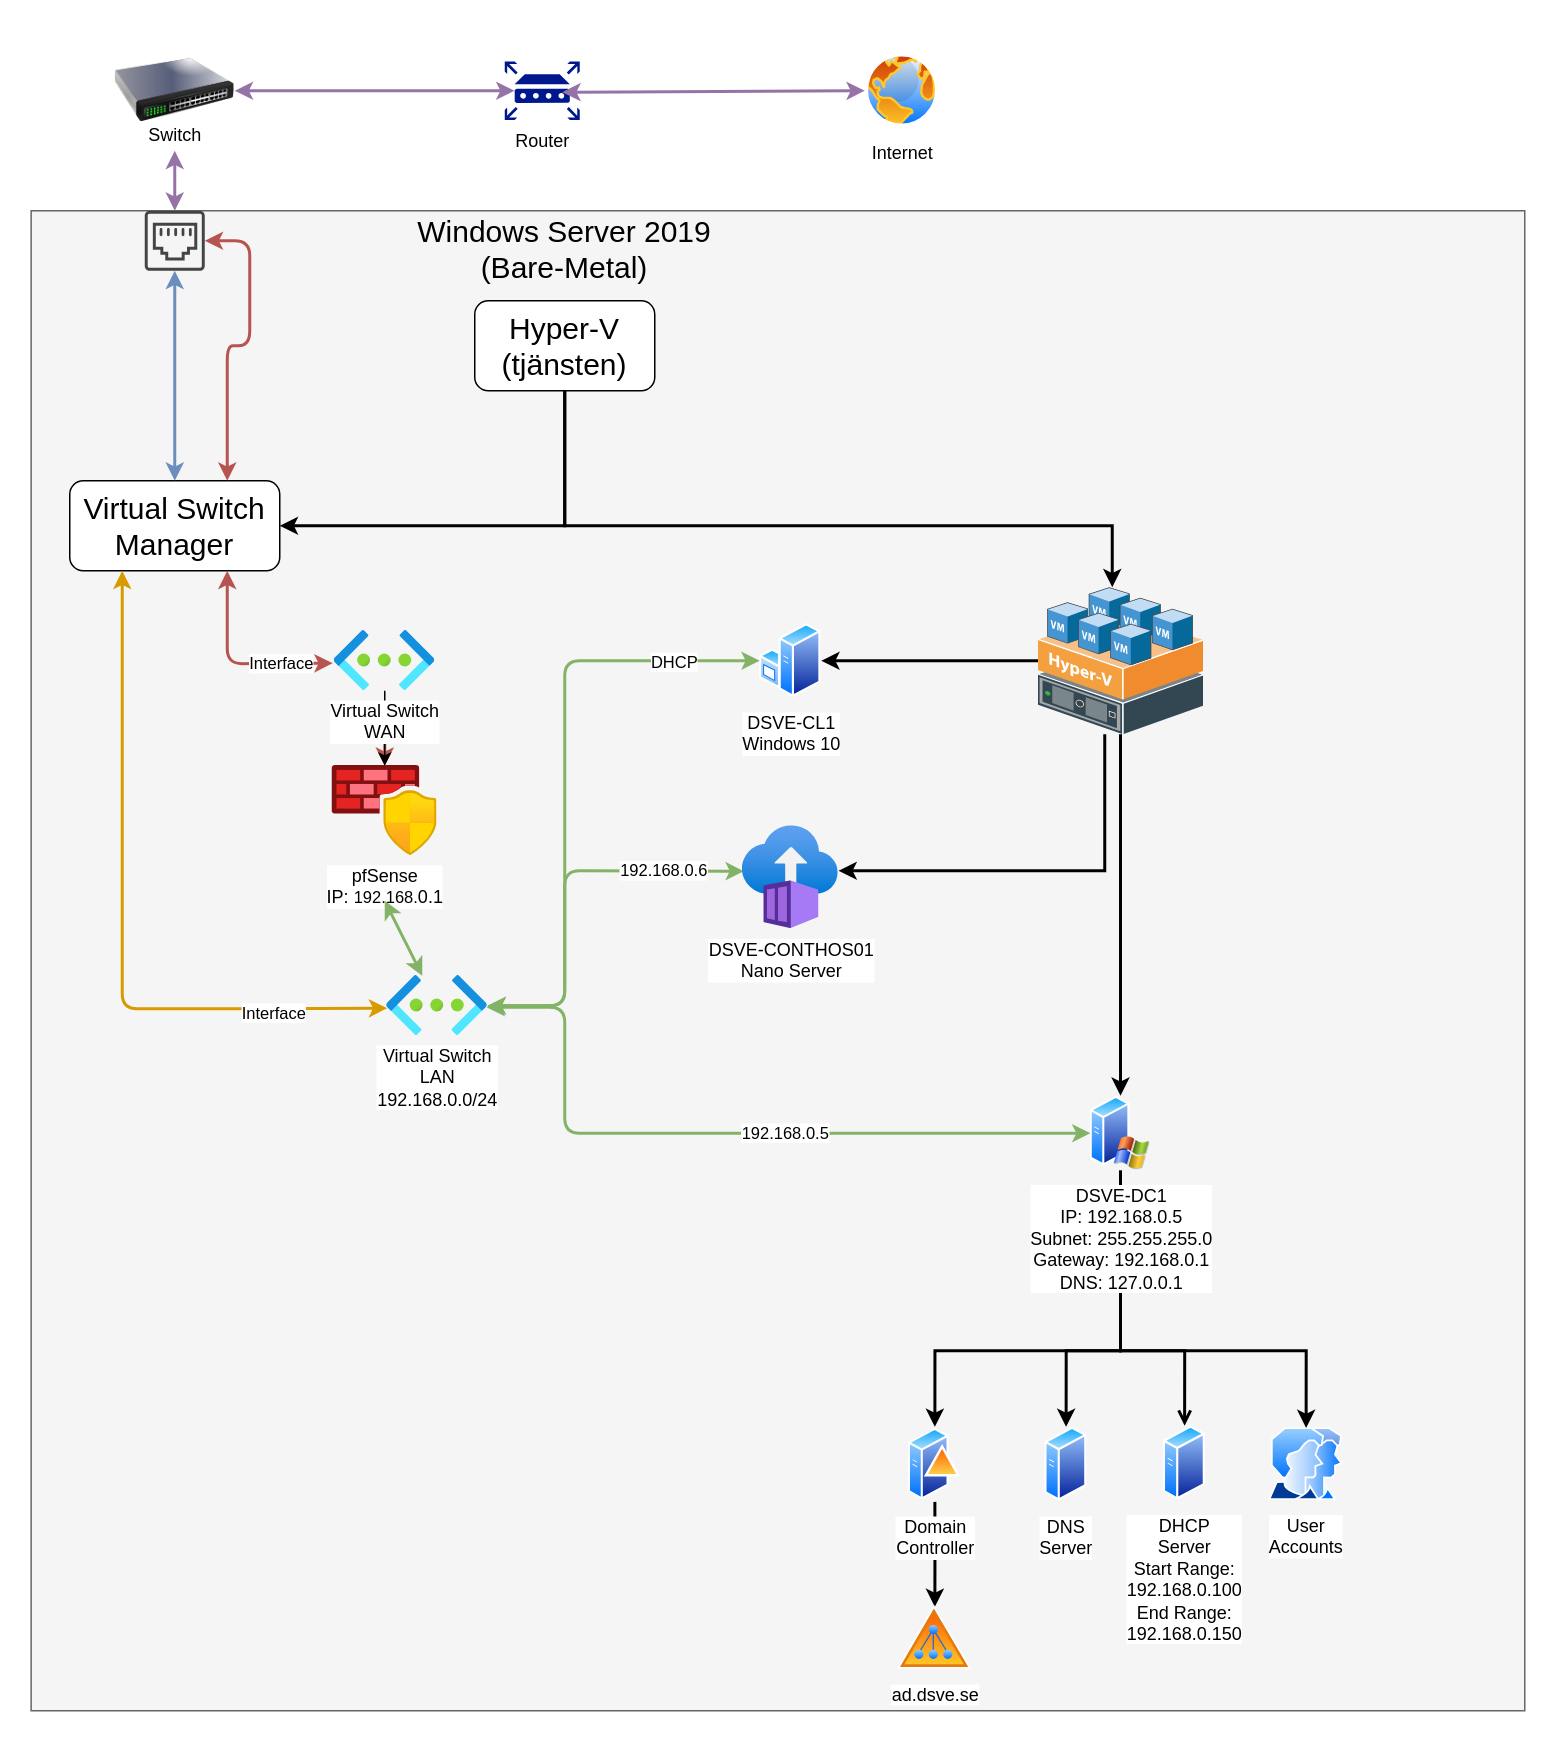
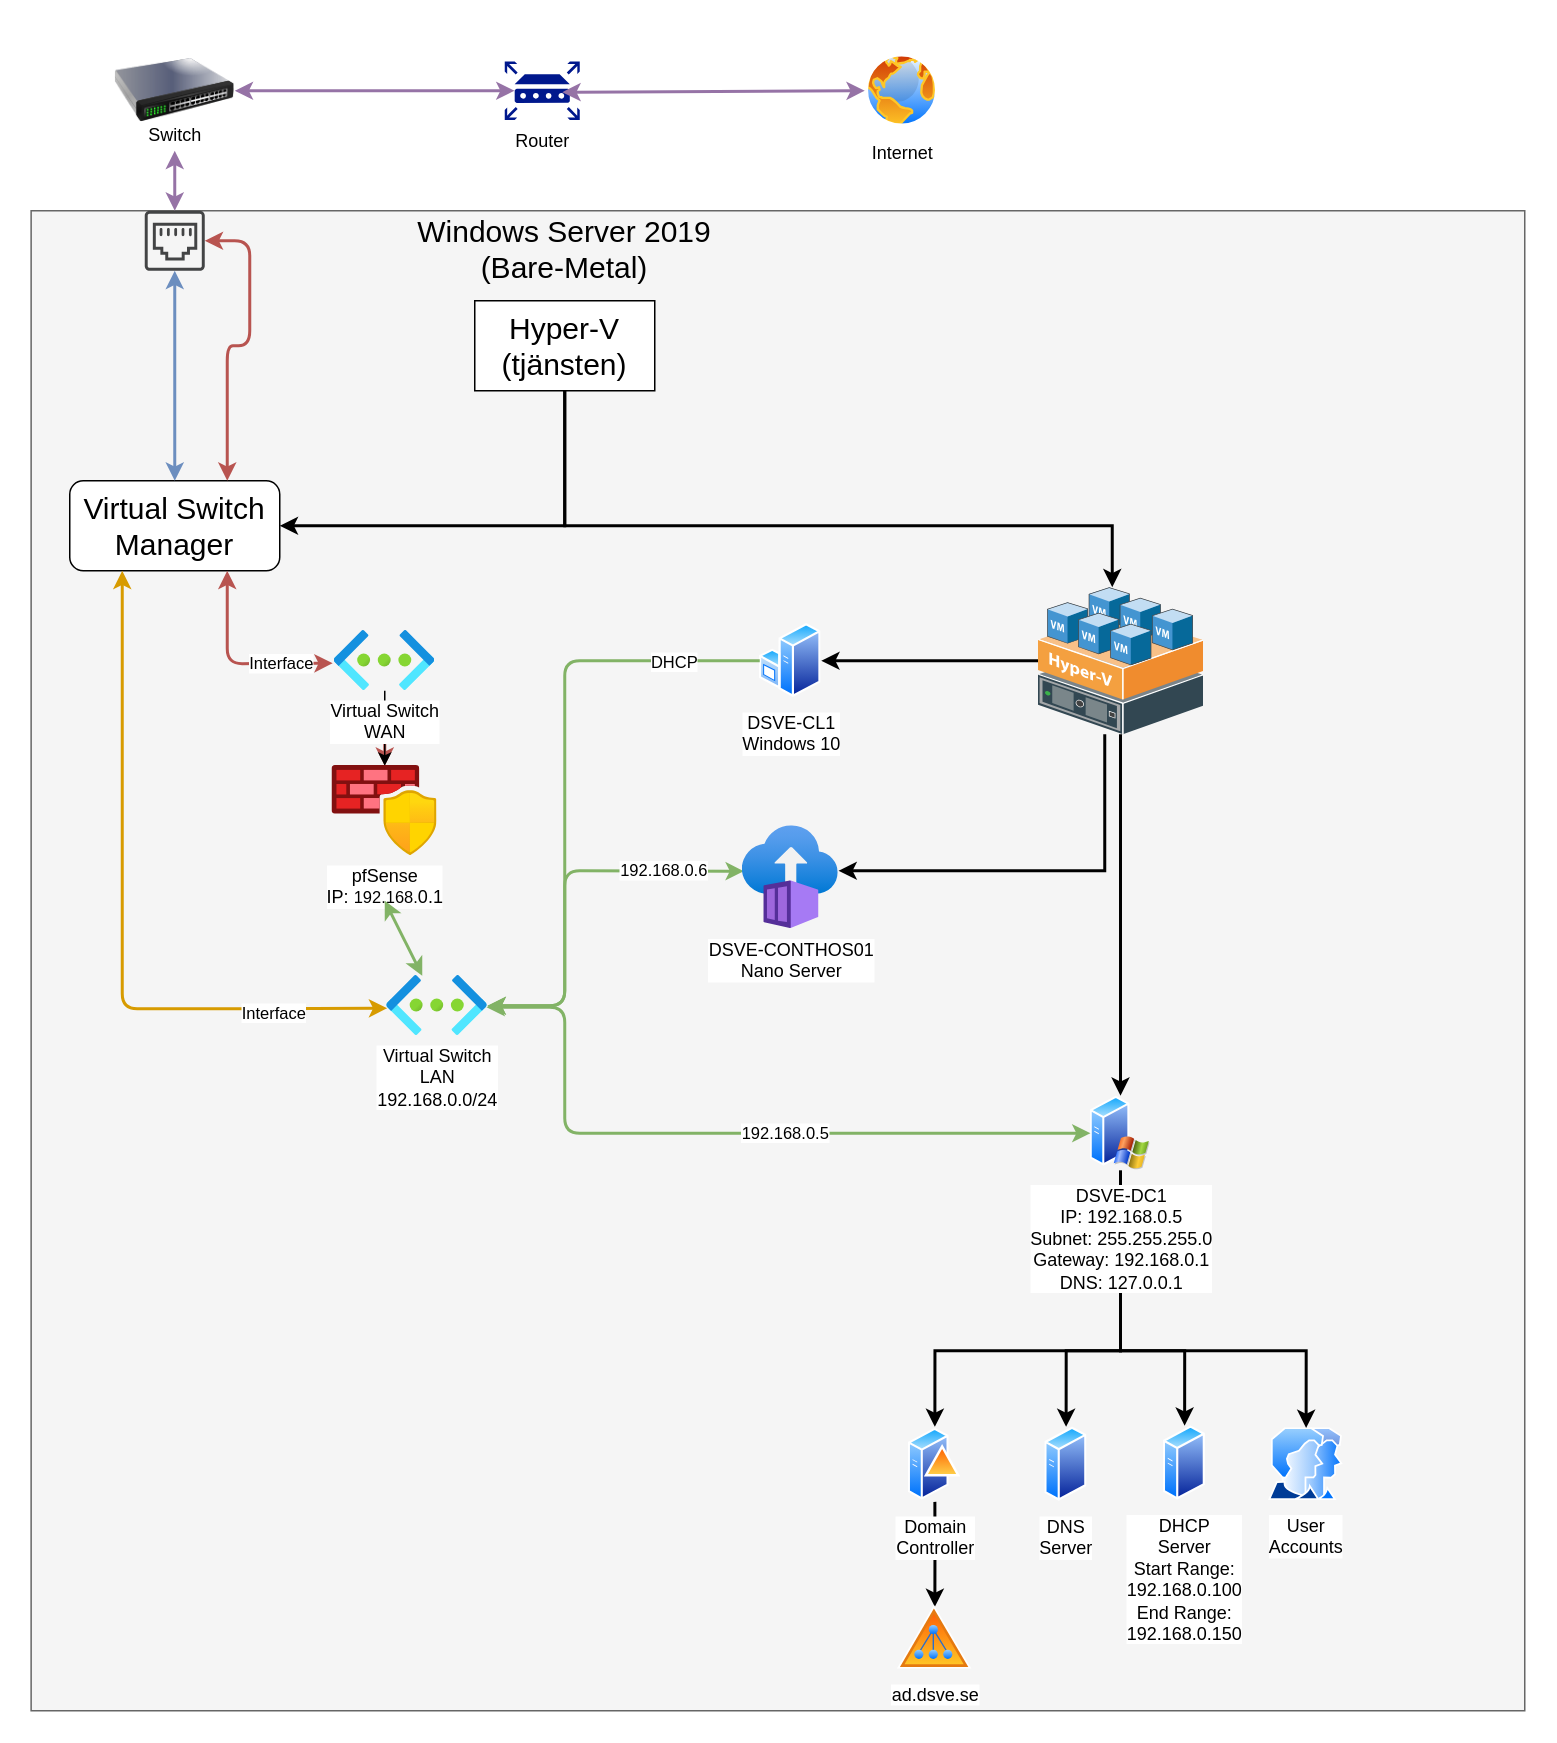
node "Hyper-V (tjänsten)": shape rounded rectangle -> rectangle
edge "DSVE-CL1 Windows 10" -- "Virtual Switch LAN 192.168.0.0/24": arrowhead classic -> none
edge "DSVE-DC1 IP: 192.168.0.5 Subnet: 255.255.255.0 Gateway: 192.168.0.1 DNS: 127.0.0.1" -> "DHCP Server Start Range: 192.168.0.100 End Range: 192.168.0.150": arrowhead open -> classic
